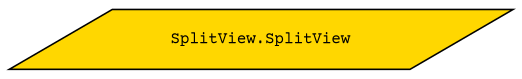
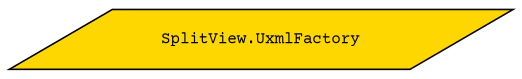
node "SplitView.SplitView": label "SplitView.SplitView" -> "SplitView.UxmlFactory"
